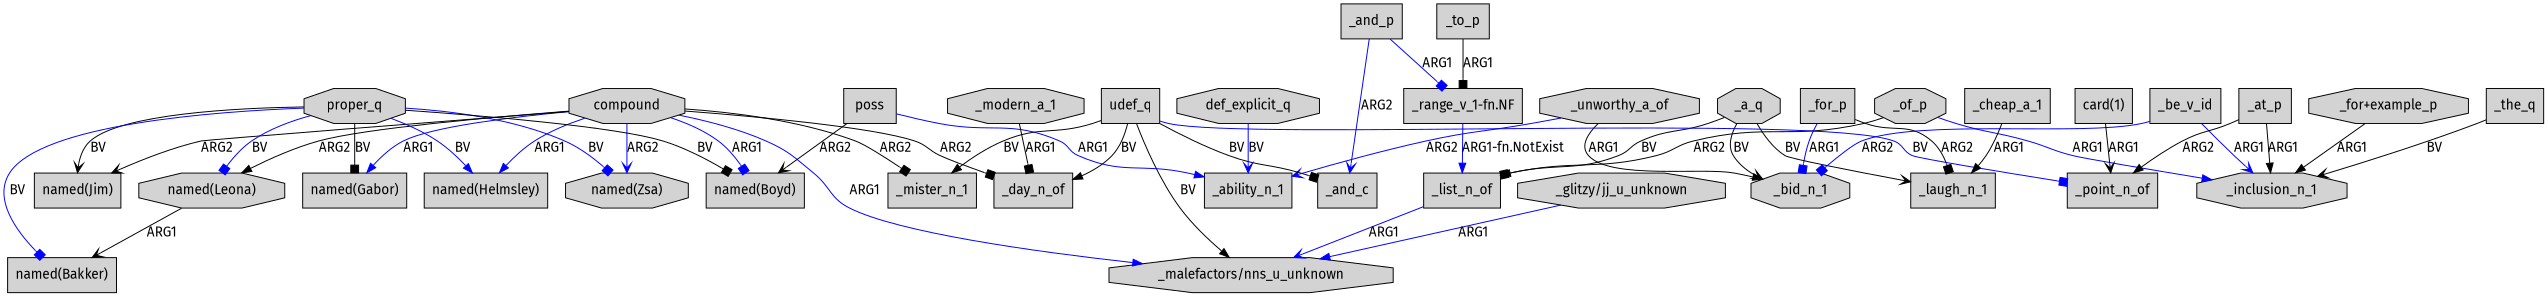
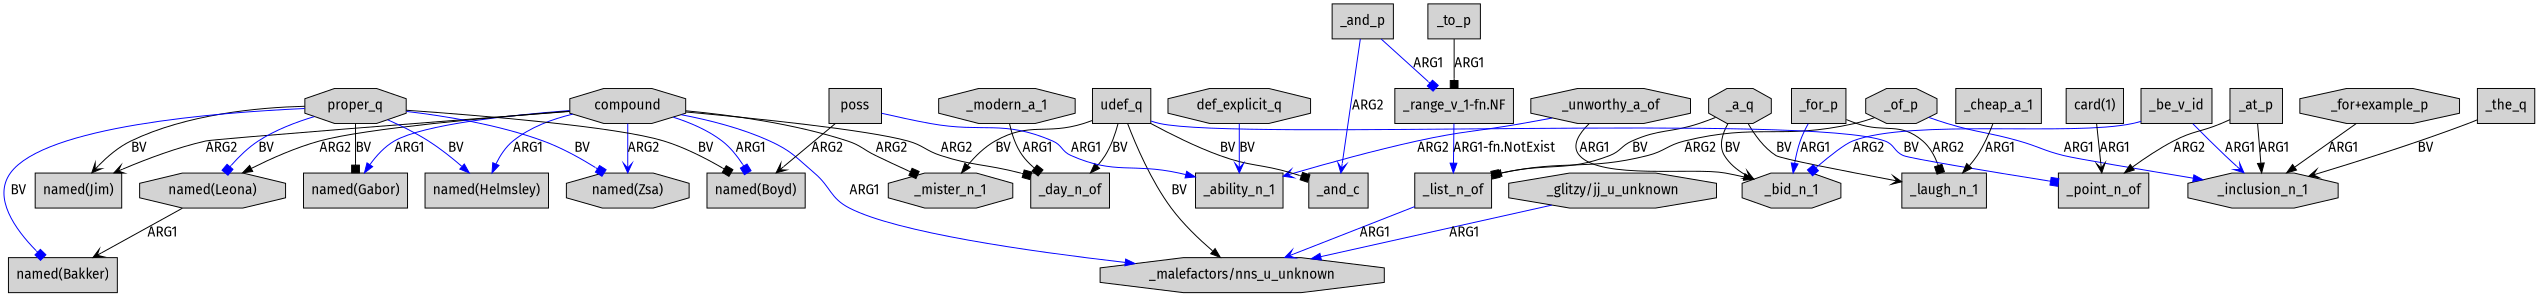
edge "_for_p" -> "_bid_n_1": arrowhead box -> normal
node "_mister_n_1": shape box -> octagon
